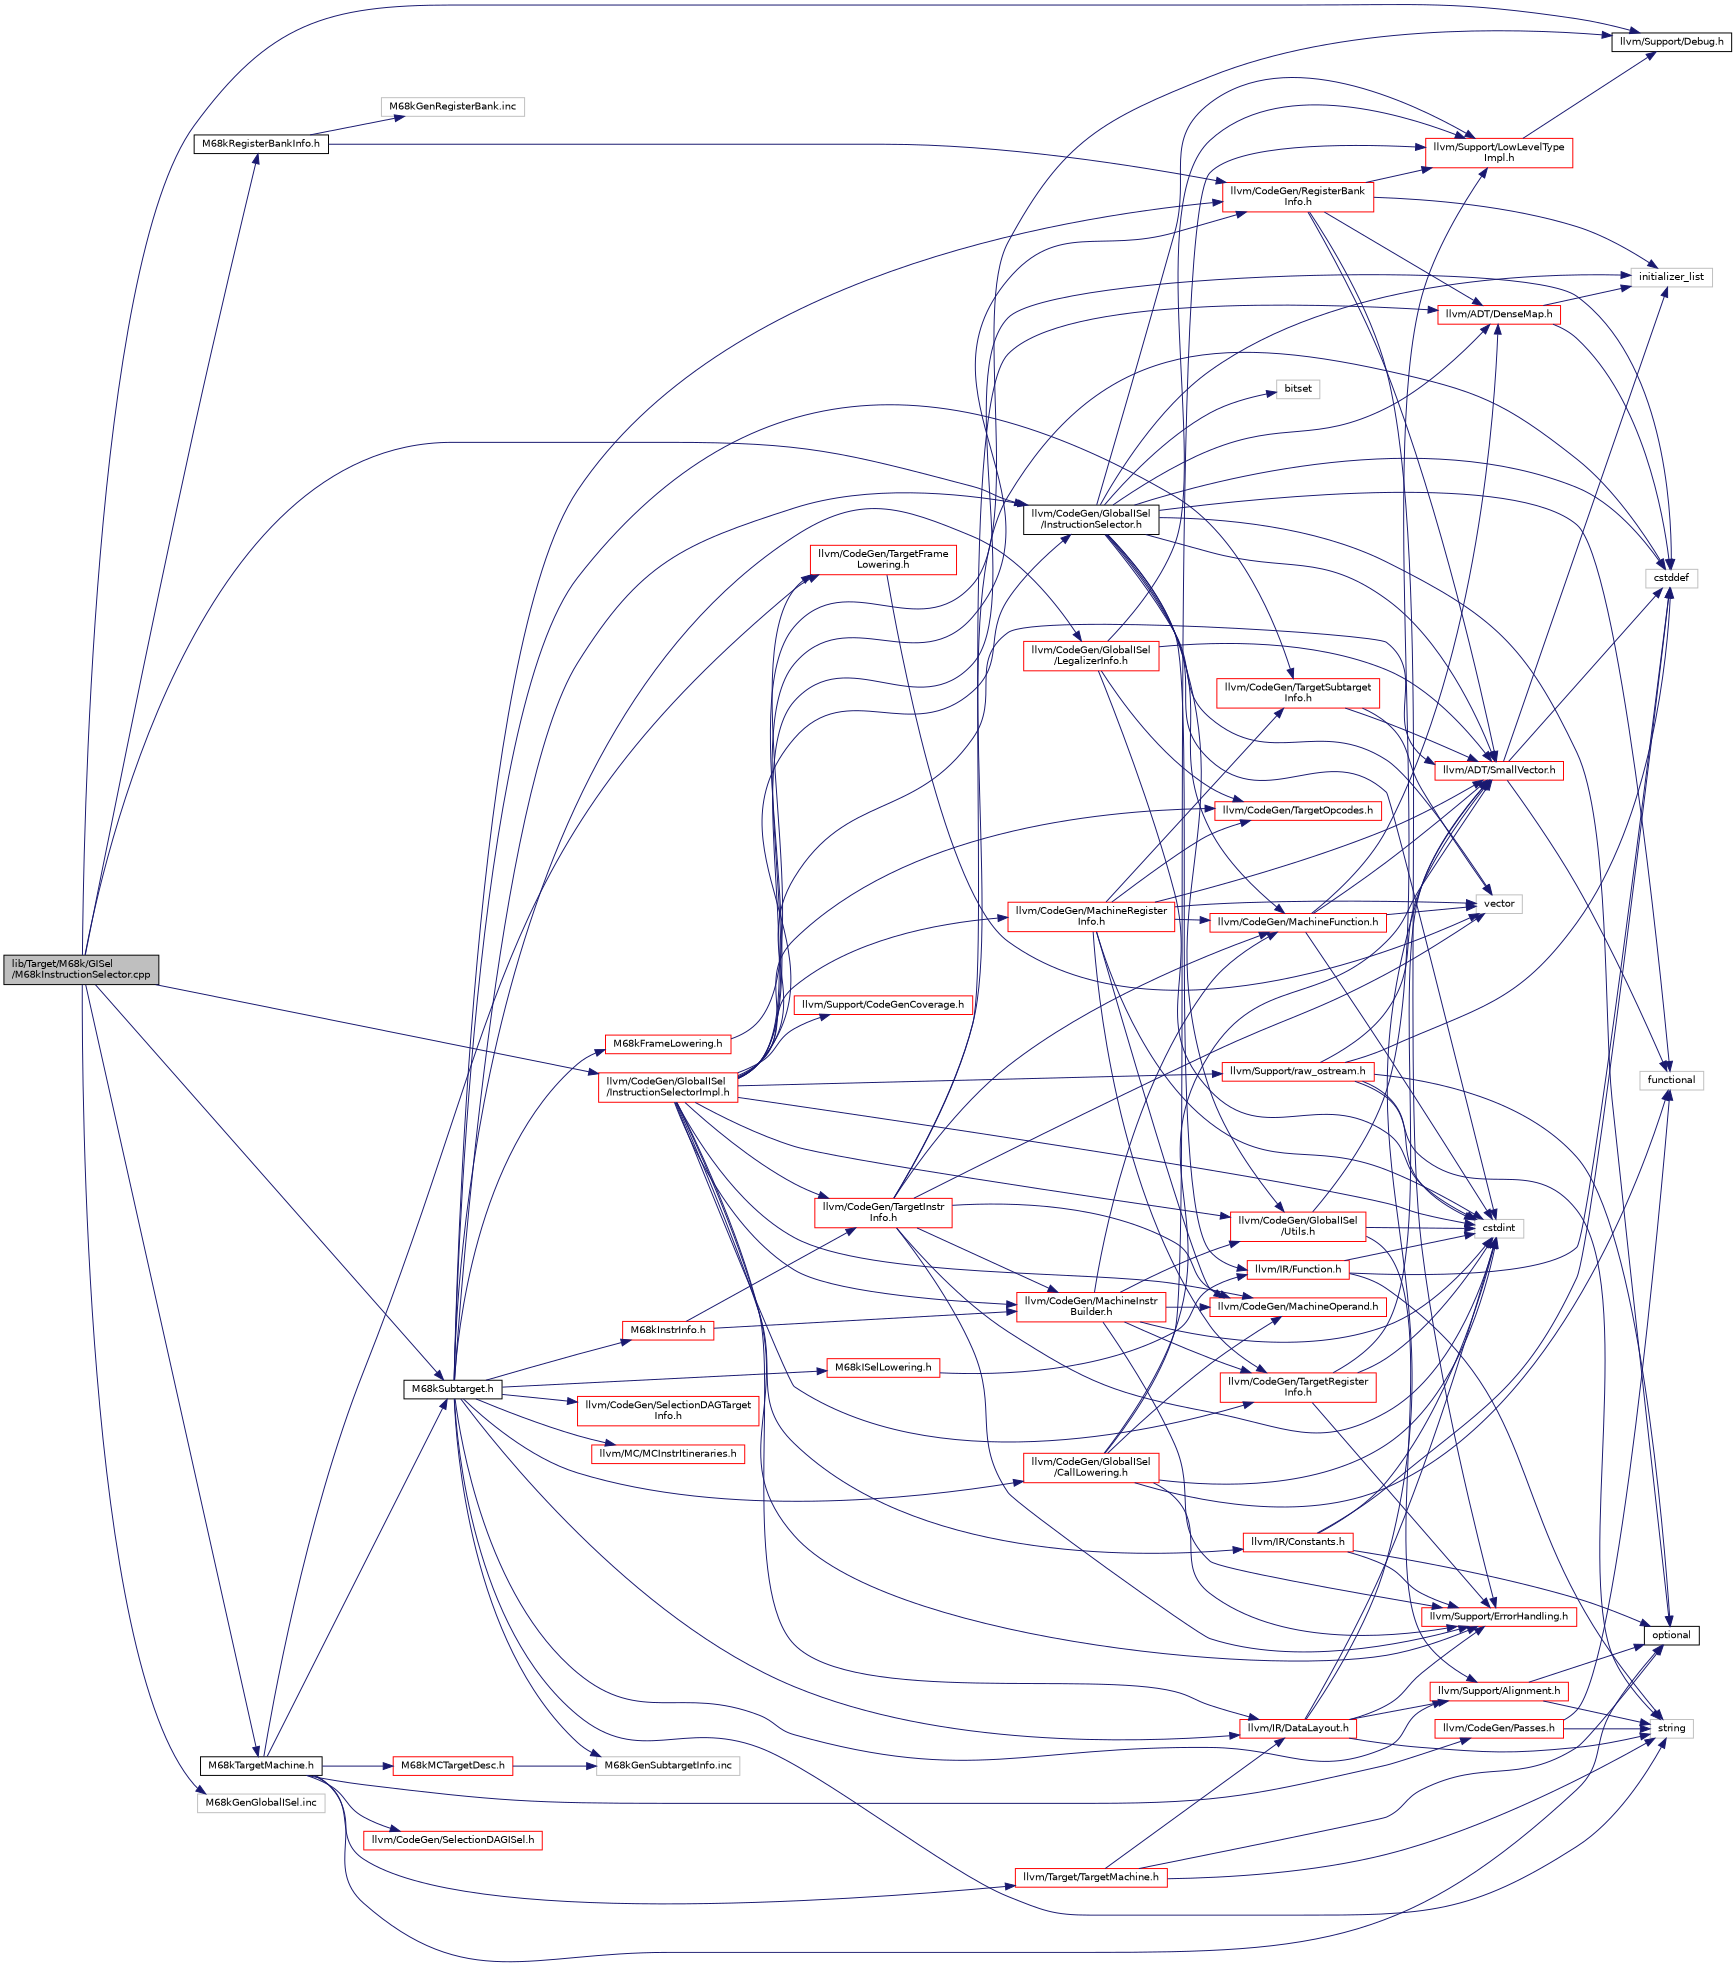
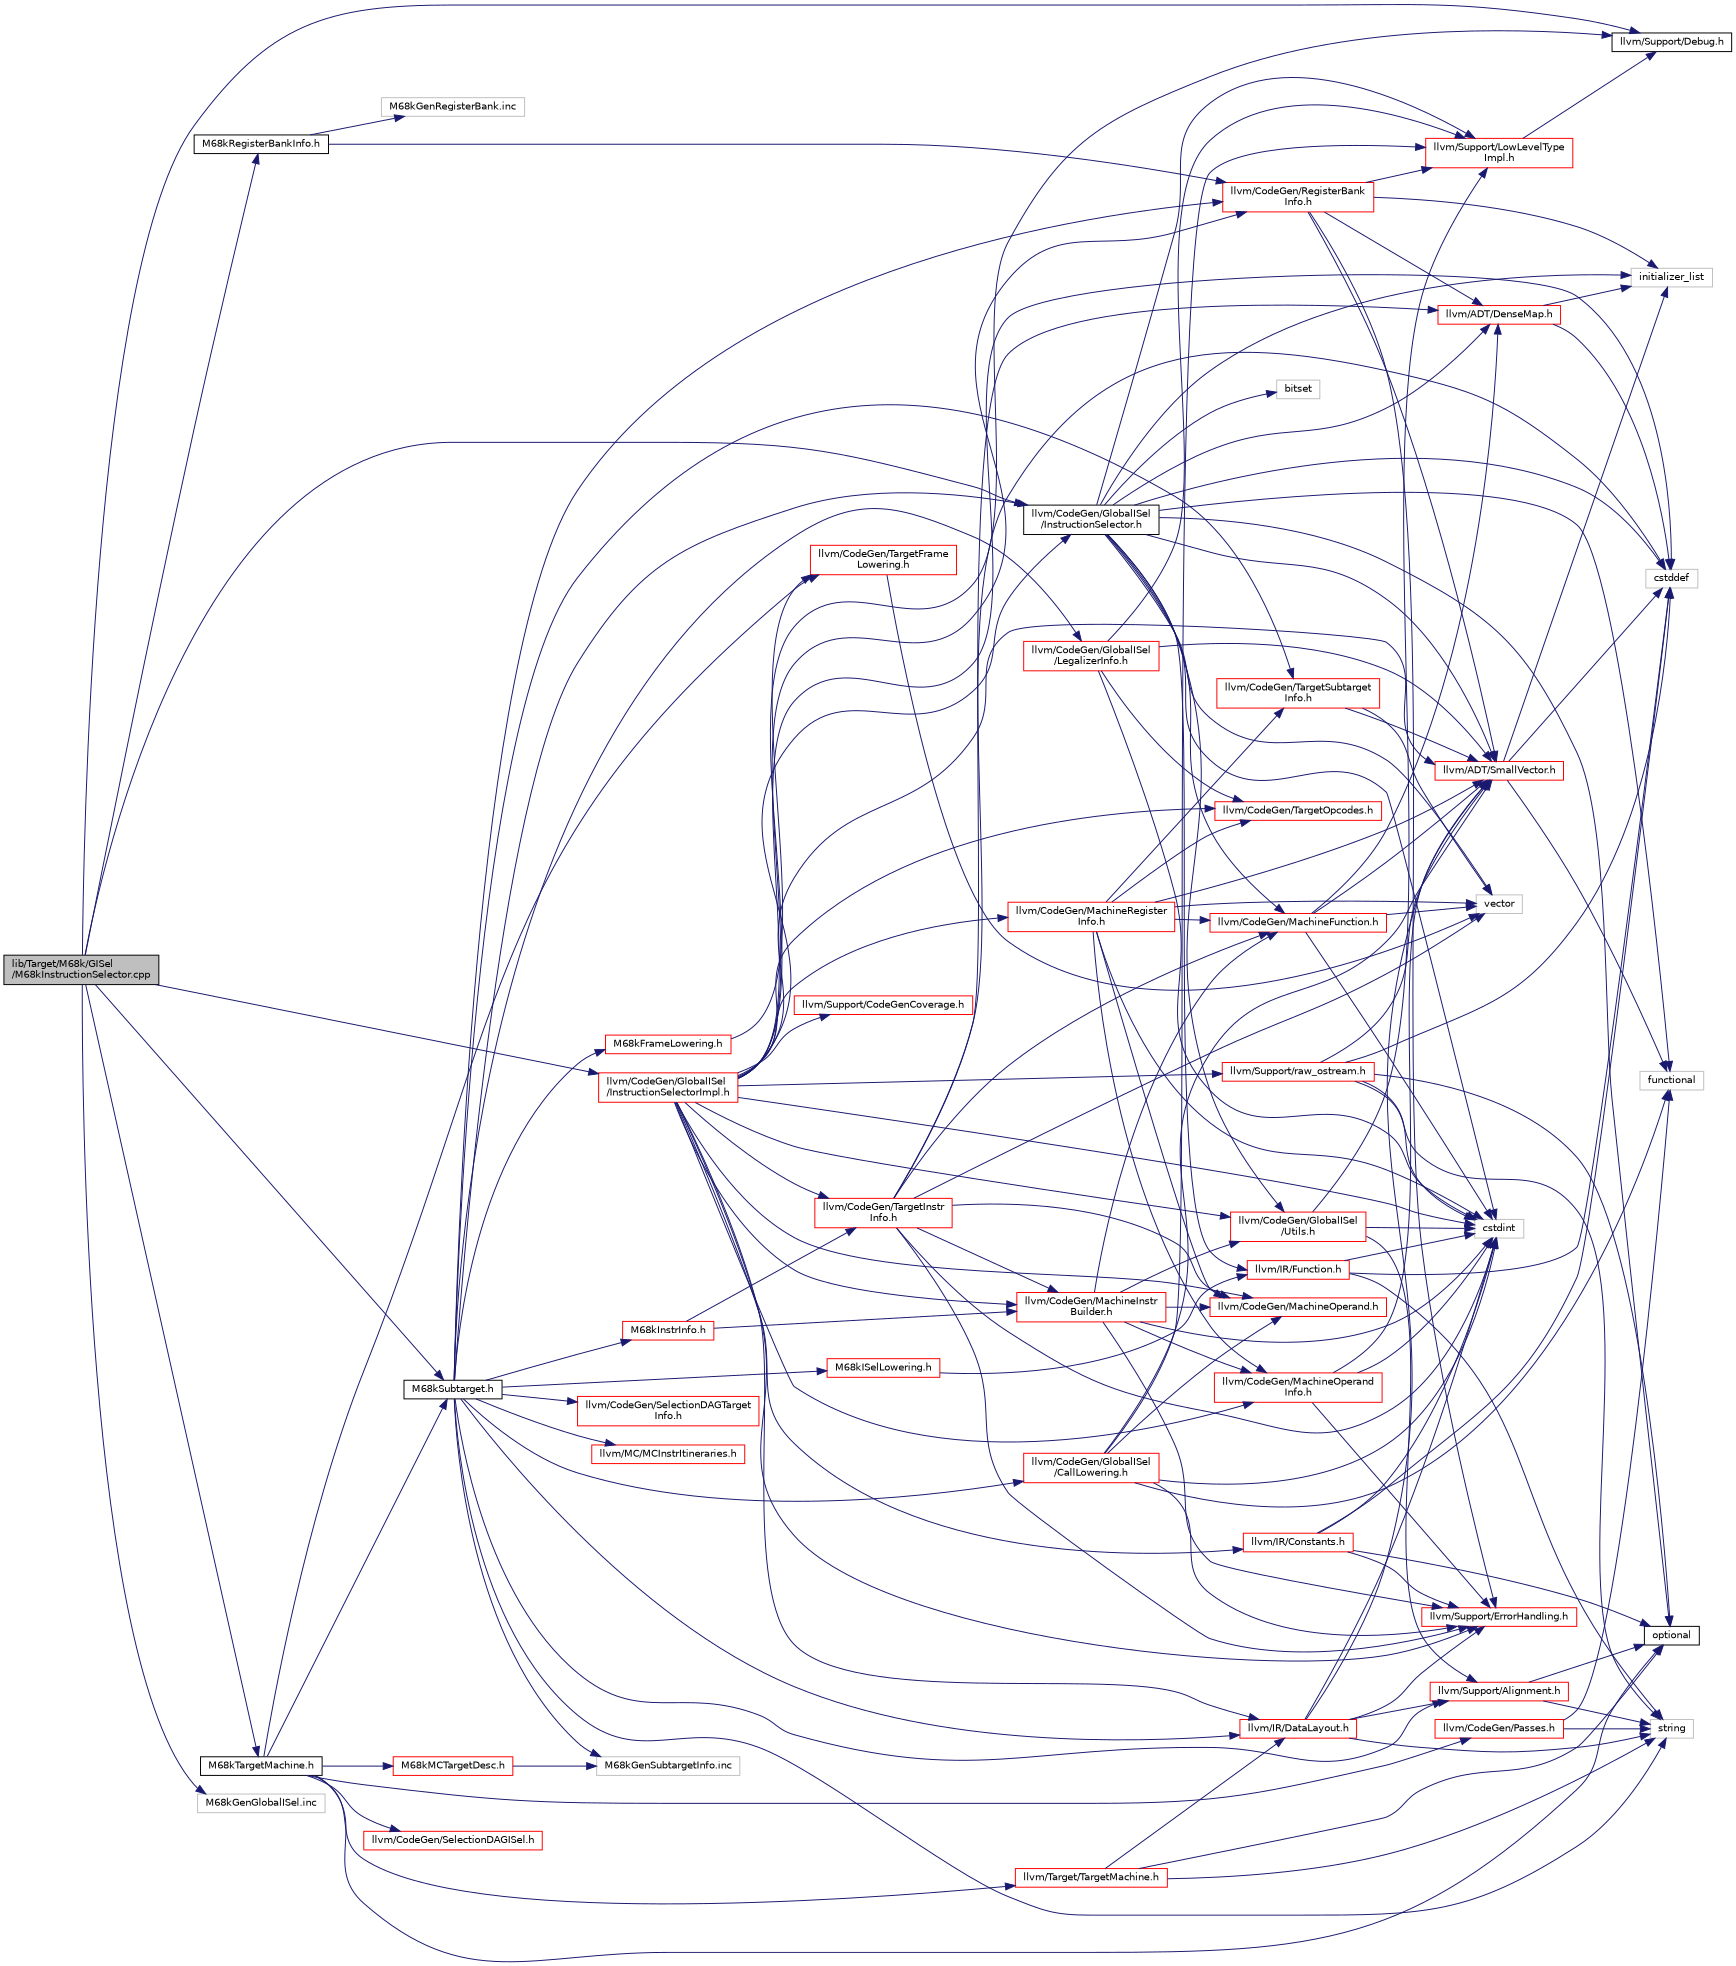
node "llvm/CodeGen/TargetRegister Info.h": label "llvm/CodeGen/TargetRegister Info.h" -> "llvm/CodeGen/MachineOperand Info.h"
